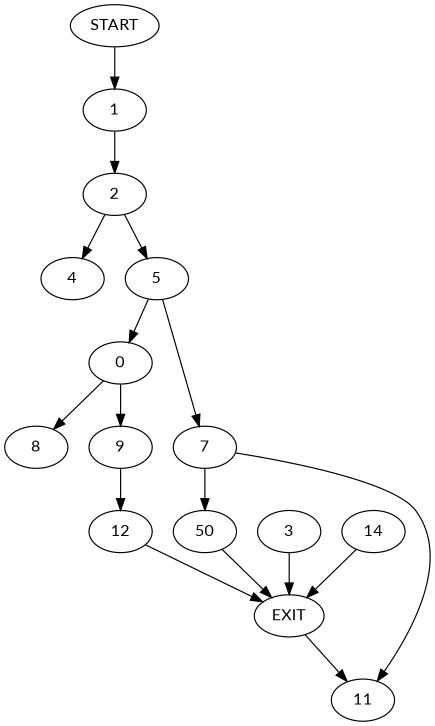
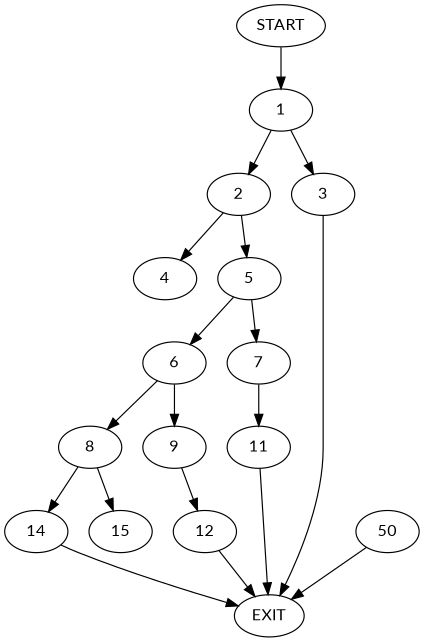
edge "1" -> "3": added
node "0": label "0" -> "6"
edge "8" -> "14": added
edge "7" -> "50": removed
node "15": added
edge "EXIT" -> "11": reversed
